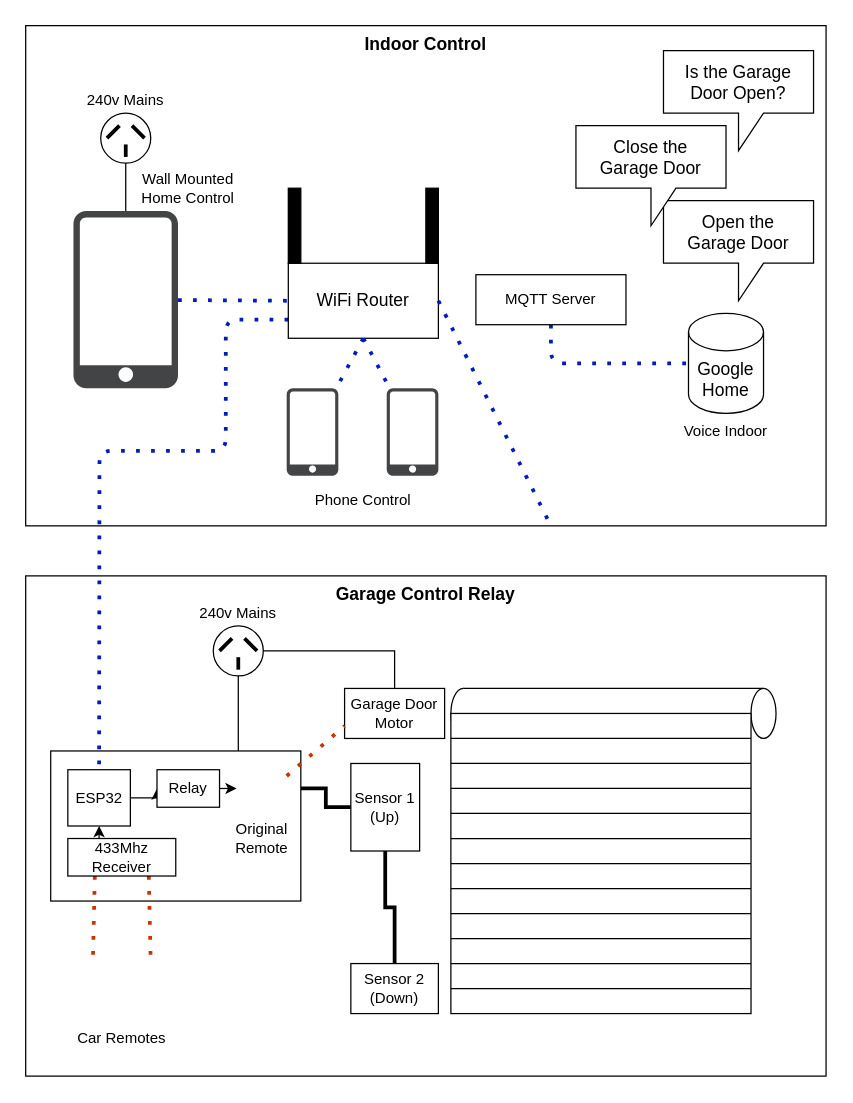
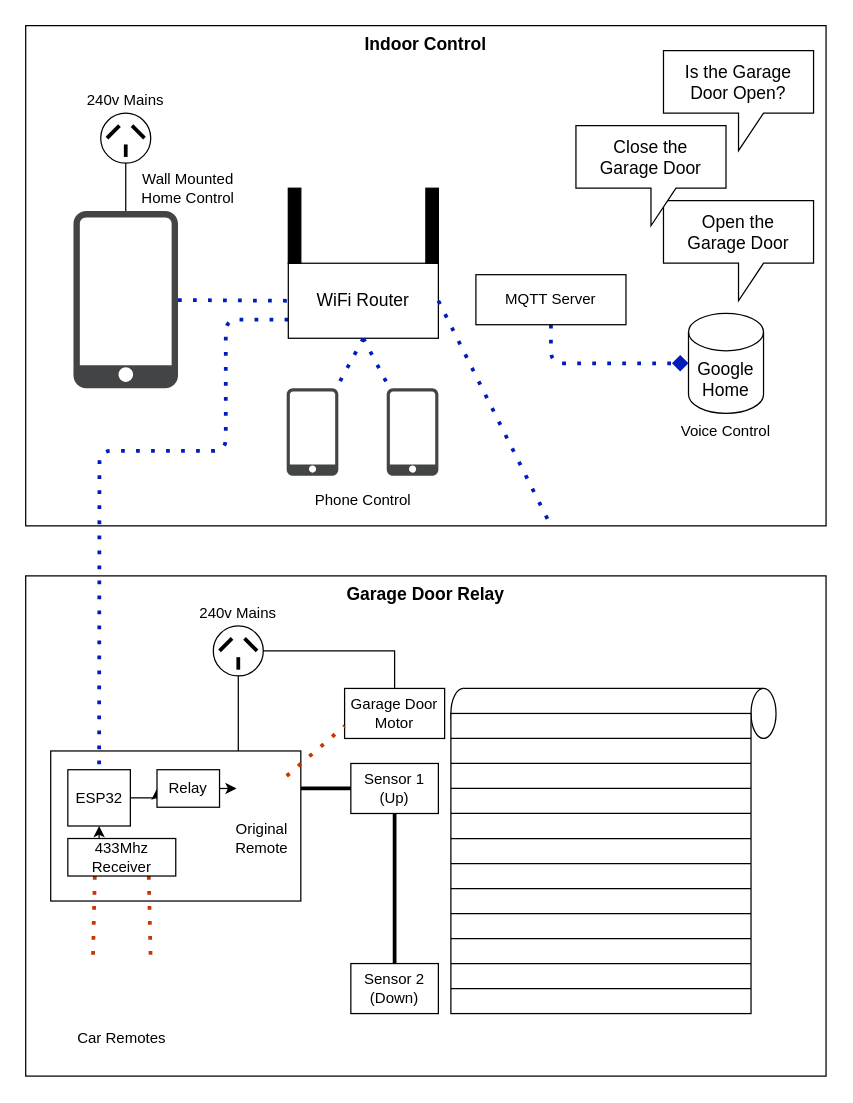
edge "MQTT Server" -- "Google Home": arrowhead none -> diamond
node "Voice Indoor": label "Voice Indoor" -> "Voice Control"
node "Garage Control Relay": label "Garage Control Relay" -> "Garage Door Relay"
node "Sensor 1 (Up)": size 69x88 -> 88x50
